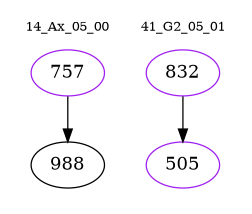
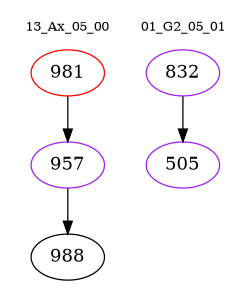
cluster "14_Ax_05_00": label "14_Ax_05_00" -> "13_Ax_05_00"
cluster "41_G2_05_01": label "41_G2_05_01" -> "01_G2_05_01"
node "981": added
node "757": label "757" -> "957"
